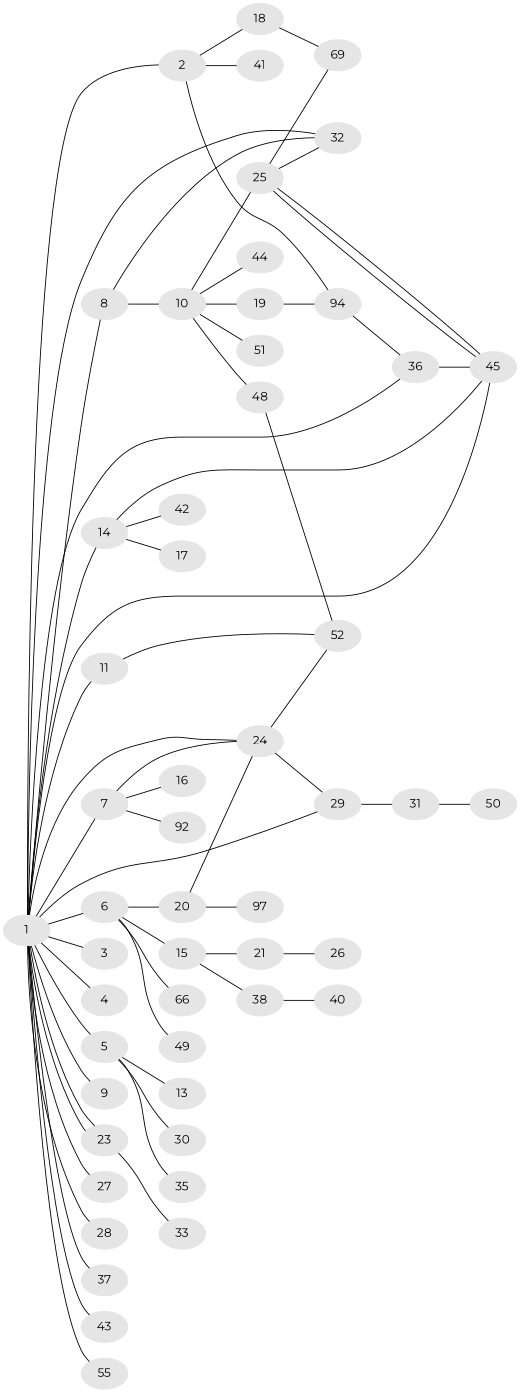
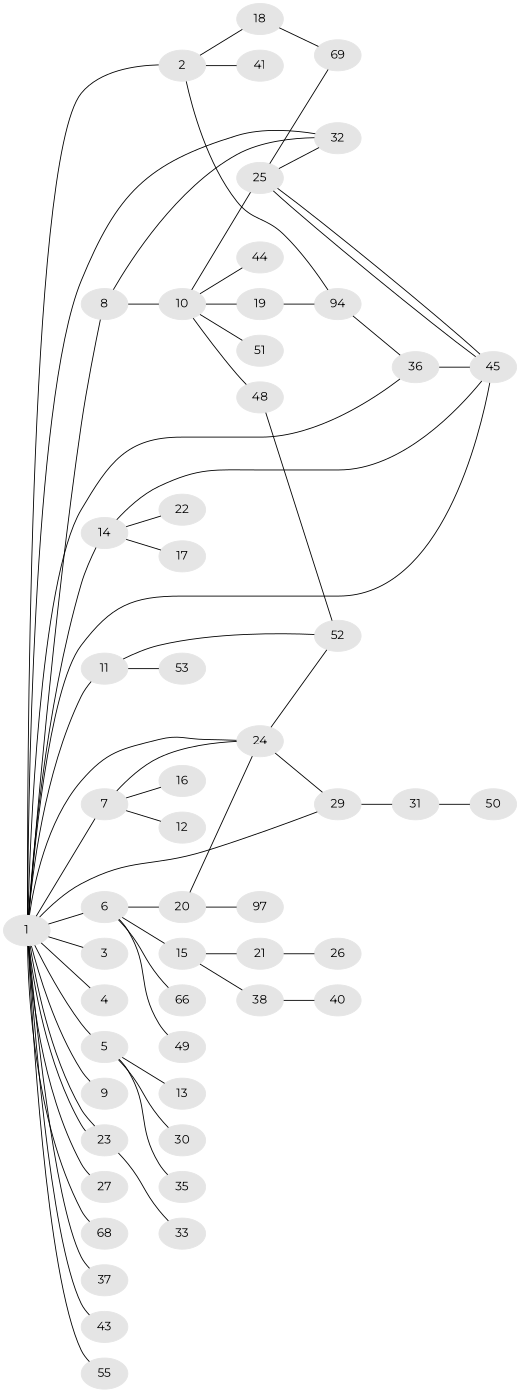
node "42": label "42" -> "22"
node "53": added
node "92": label "92" -> "12"
node "28": label "28" -> "68"
